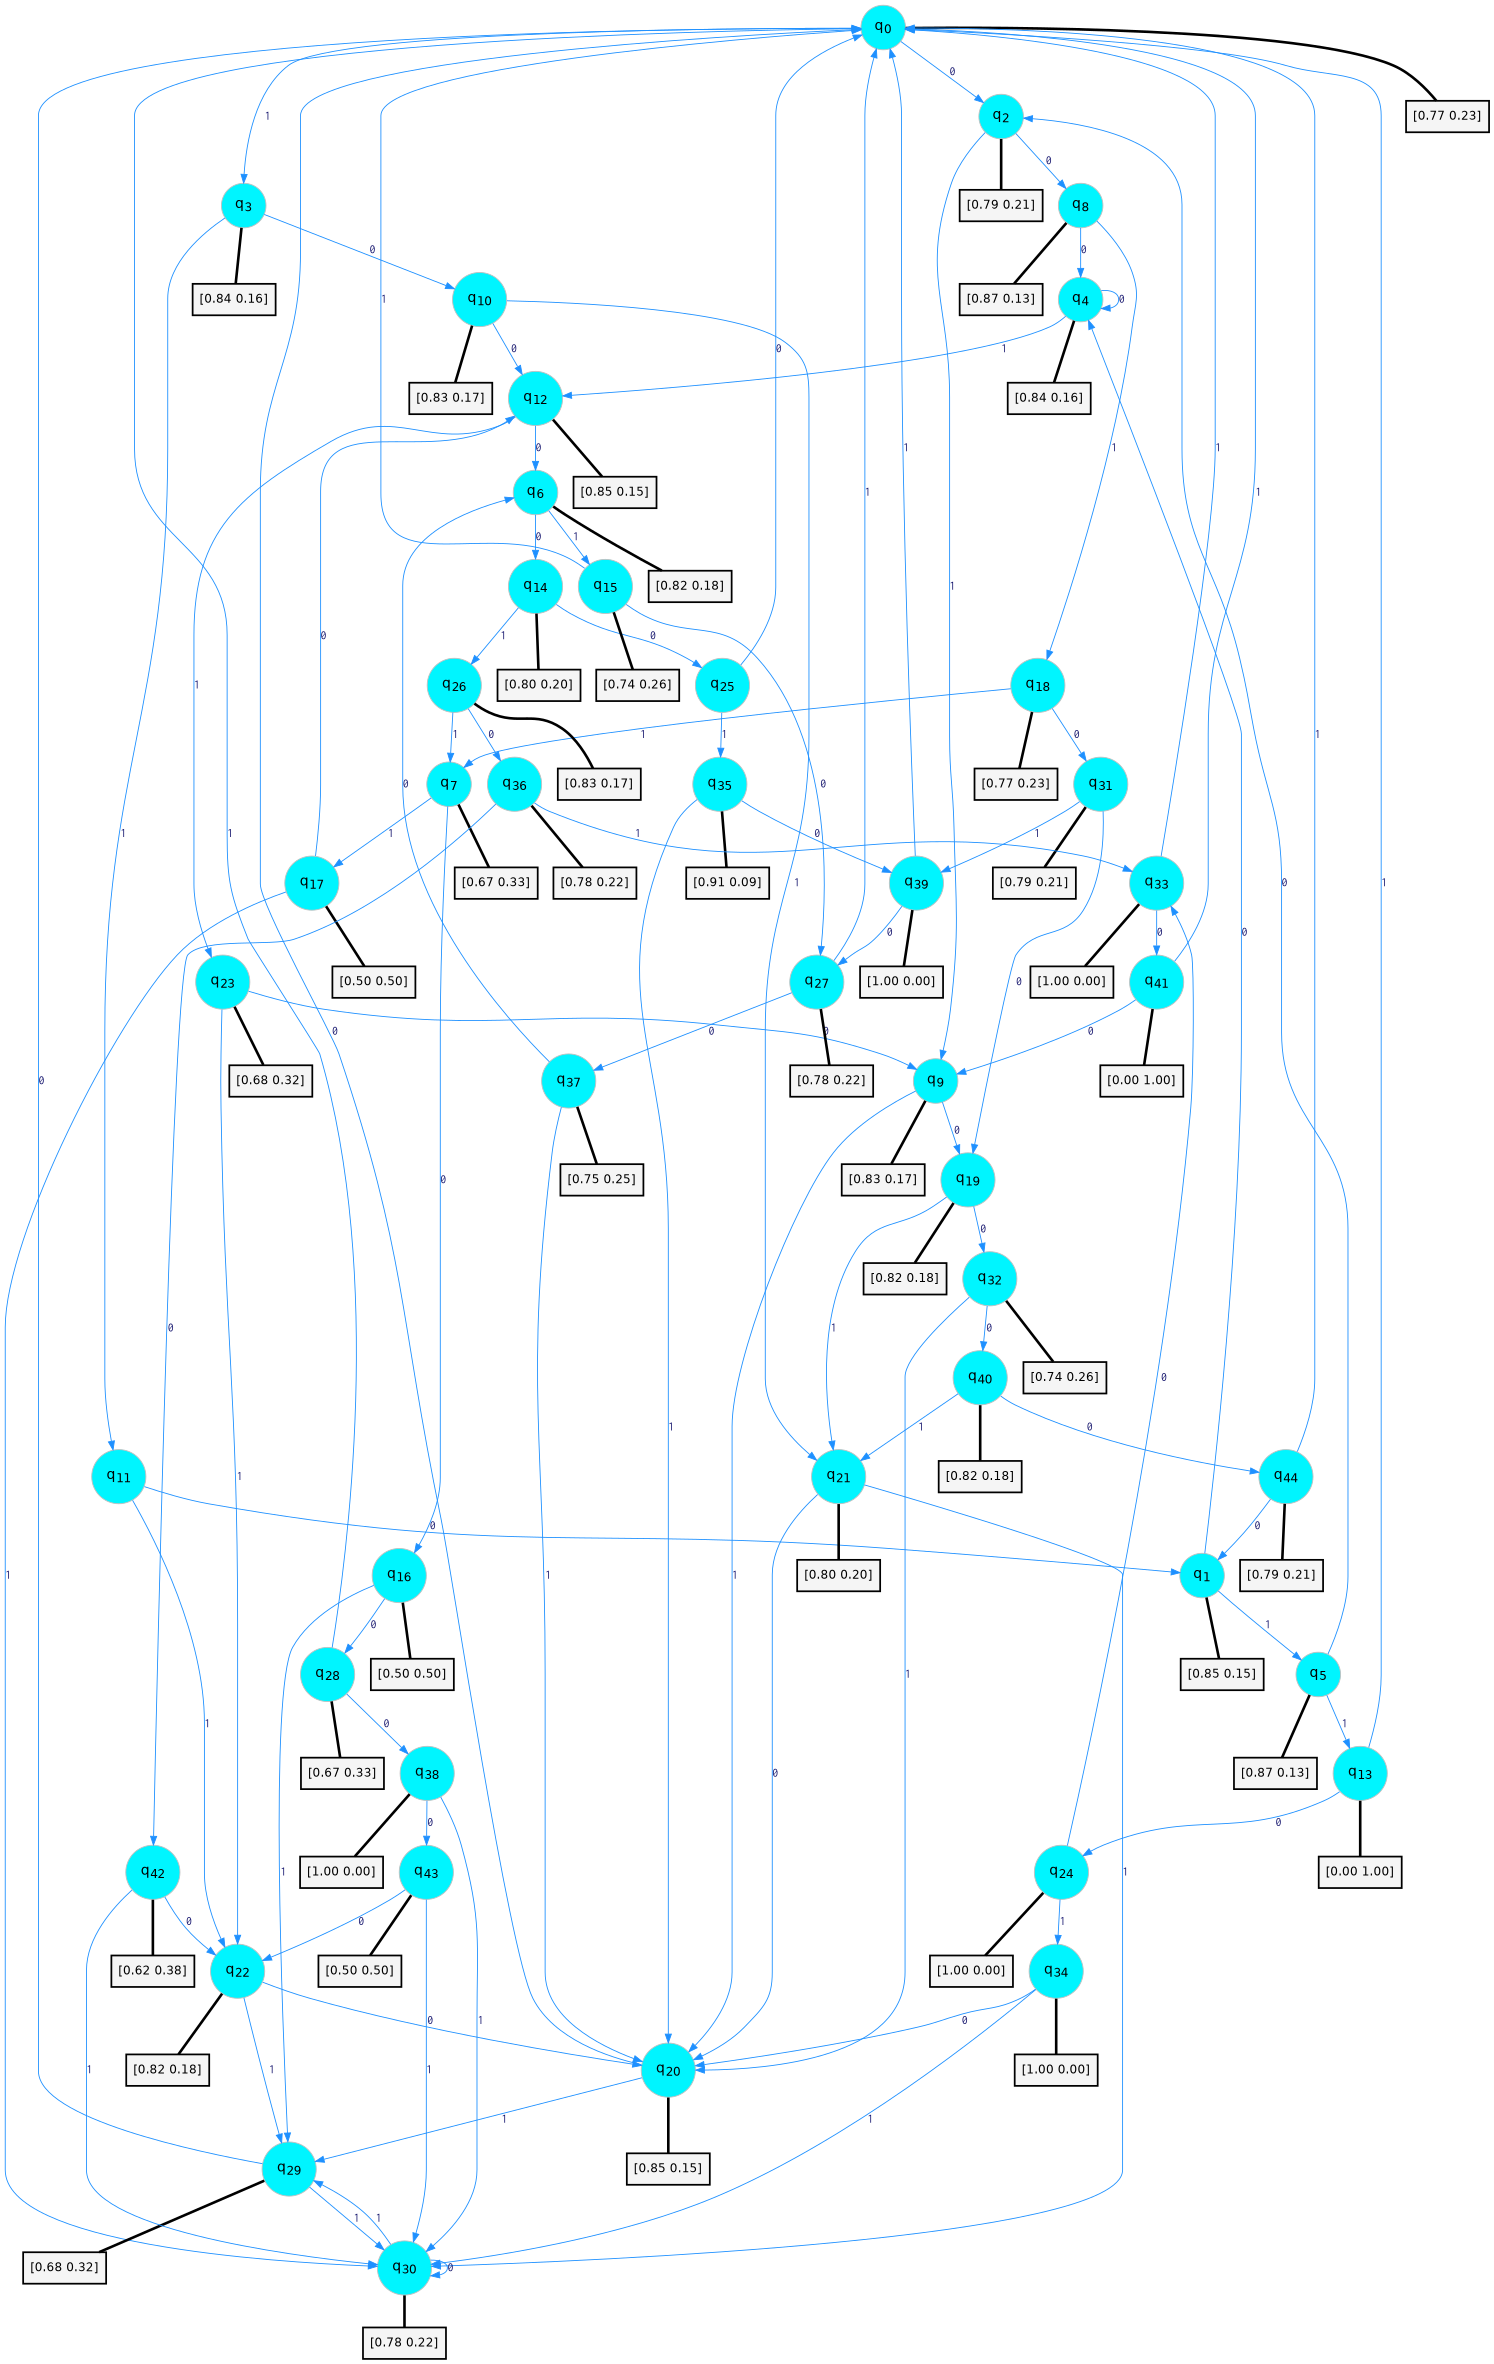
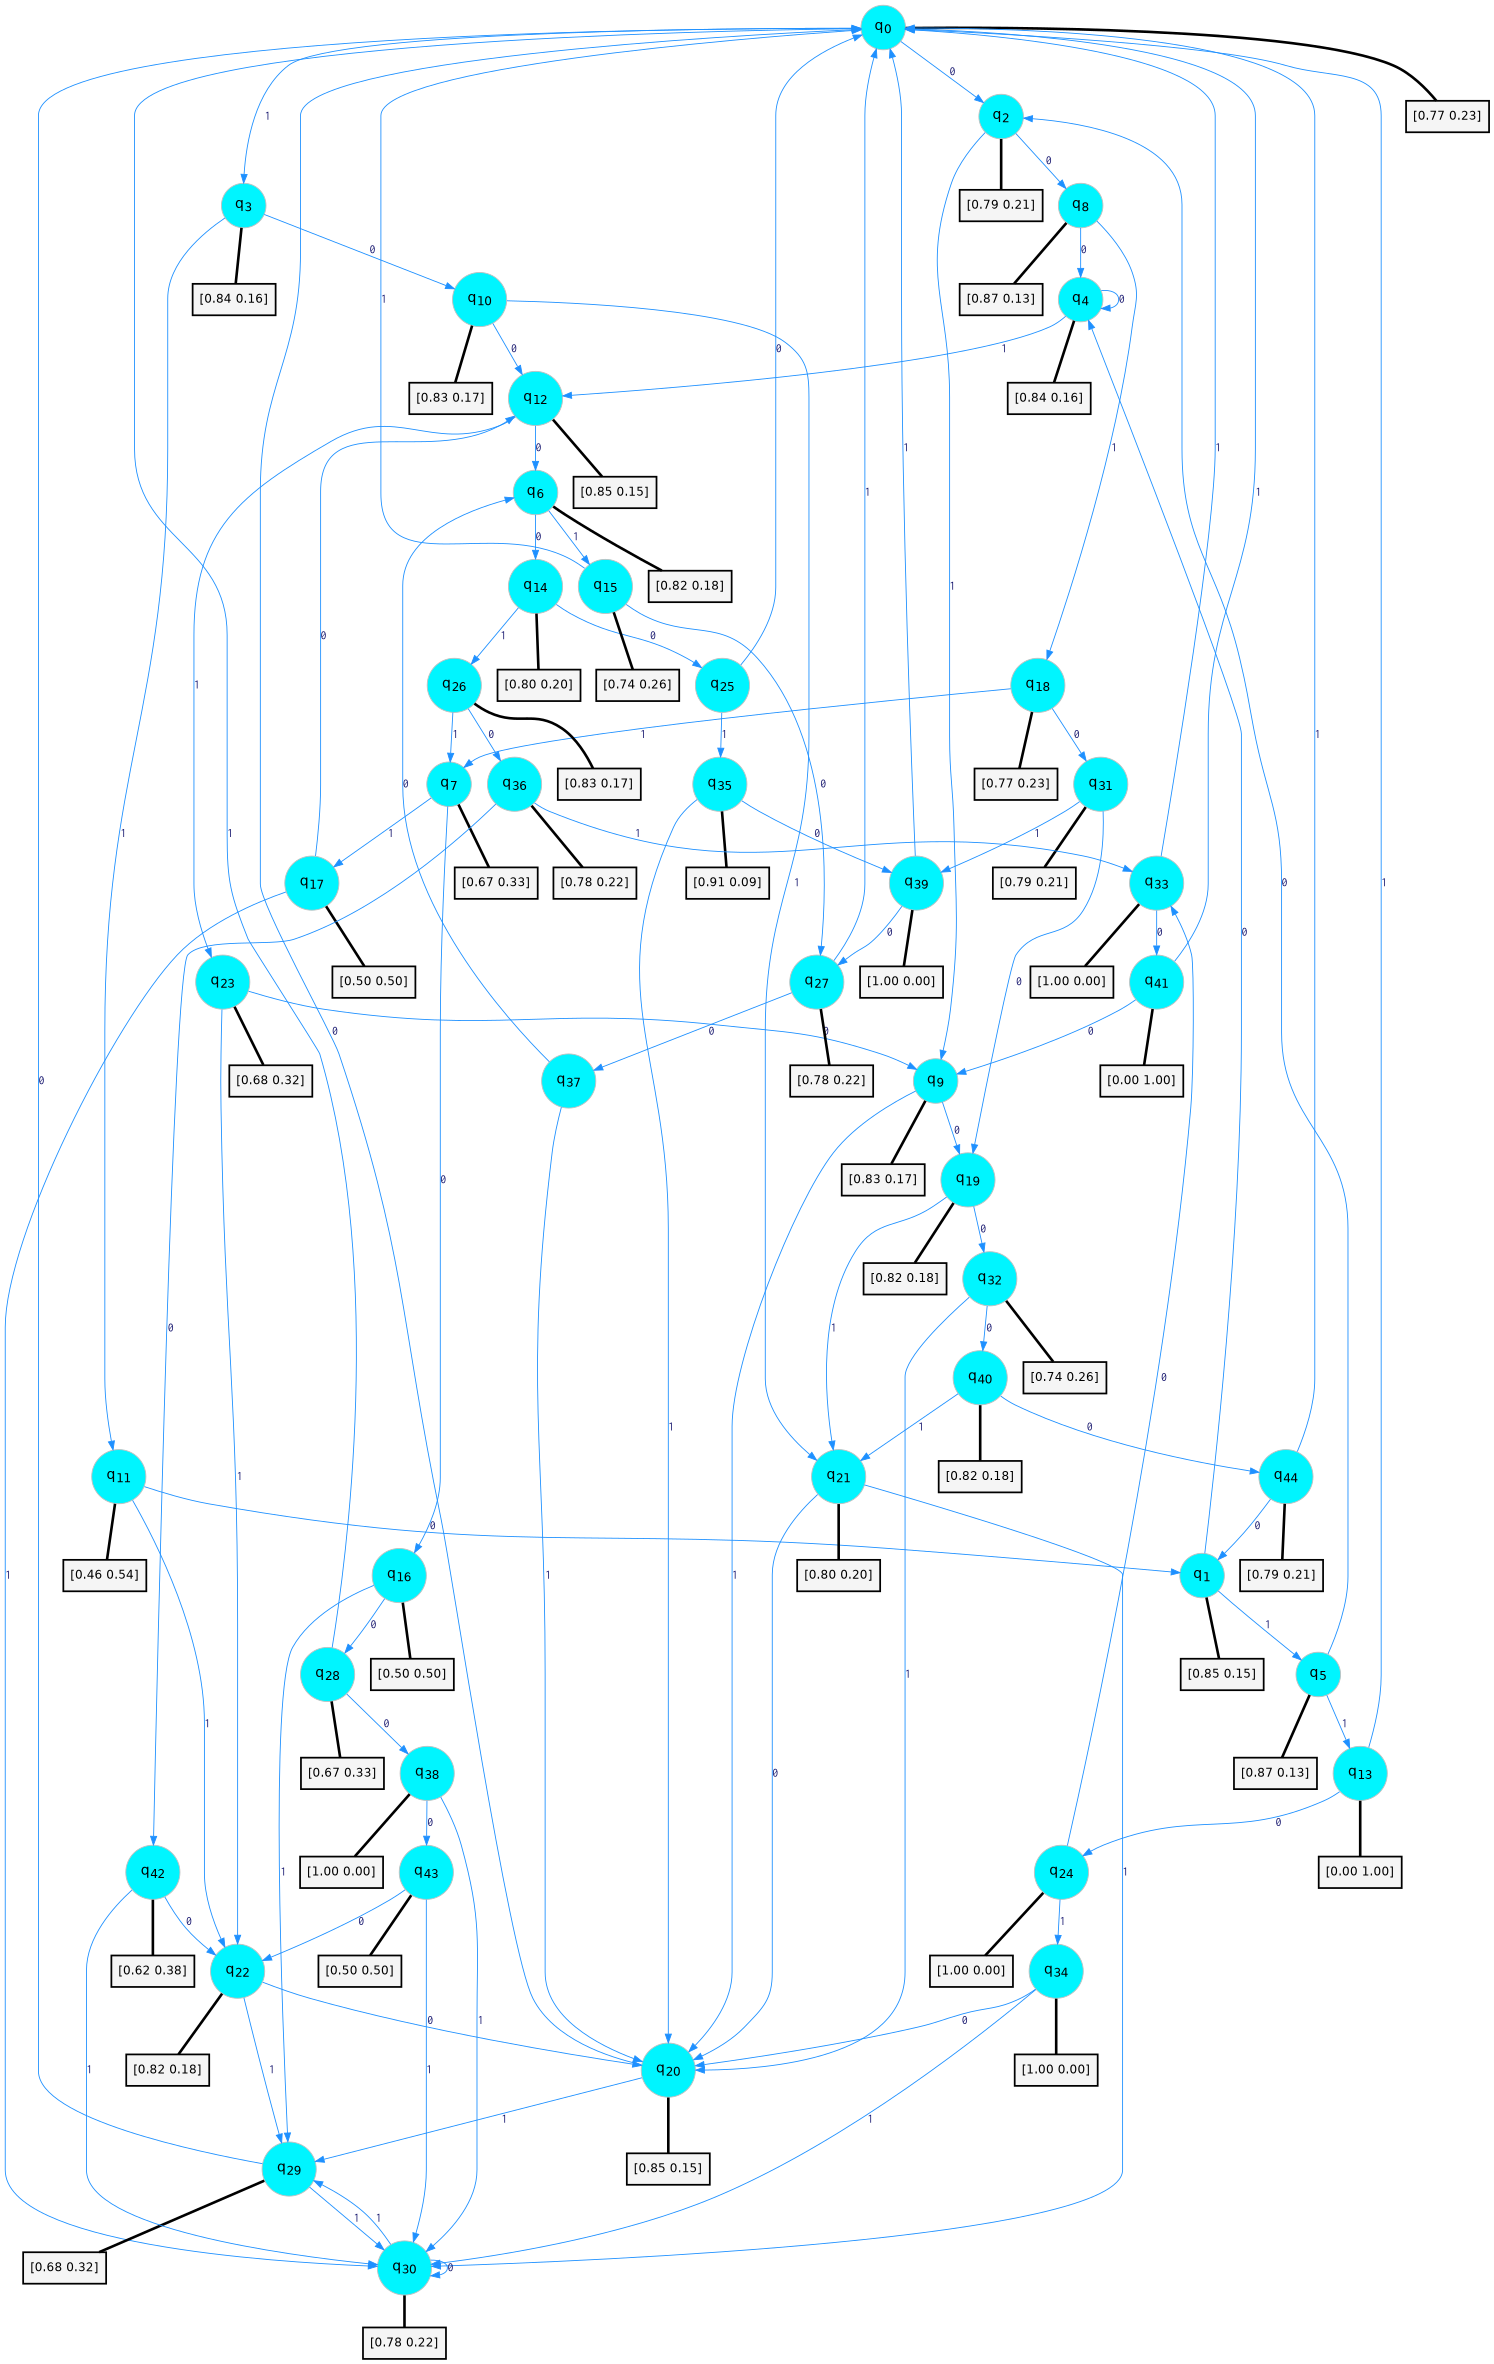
node "[0.75 0.25]": removed
node "[0.46 0.54]": added
